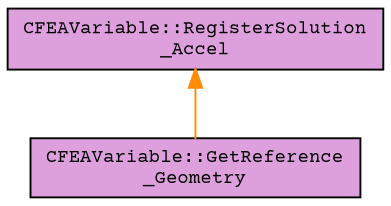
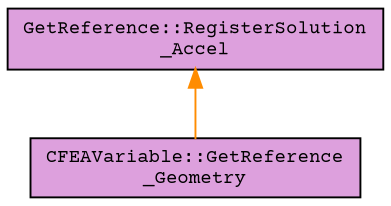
node "CFEAVariable::RegisterSolution _Accel": label "CFEAVariable::RegisterSolution _Accel" -> "GetReference::RegisterSolution _Accel"
